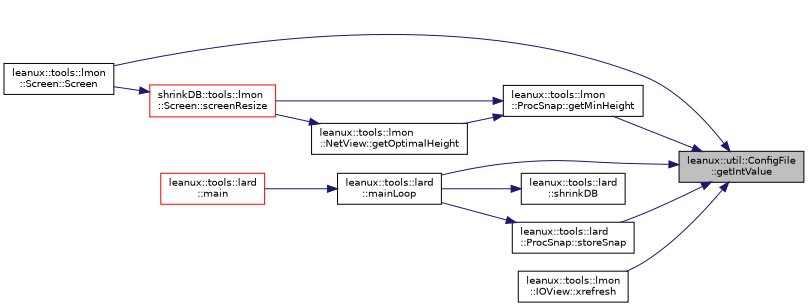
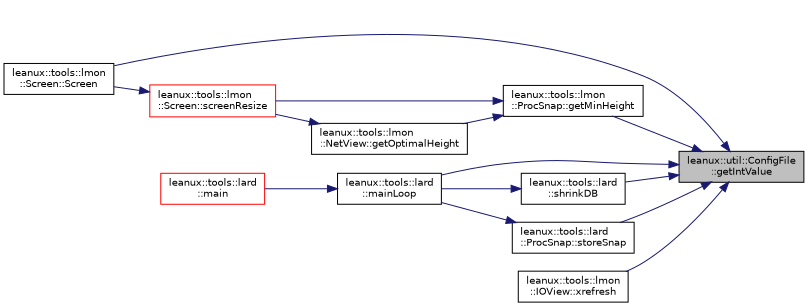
node "shrinkDB::tools::lmon ::Screen::screenResize": label "shrinkDB::tools::lmon ::Screen::screenResize" -> "leanux::tools::lmon ::Screen::screenResize"
edge "leanux::tools::lard ::shrinkDB" -> "leanux::util::ConfigFile ::getIntValue": added
